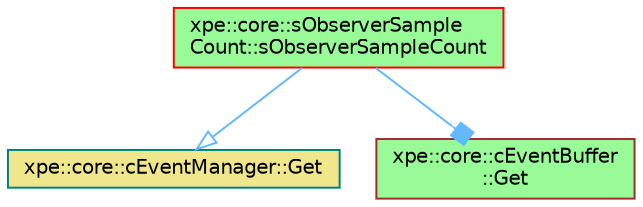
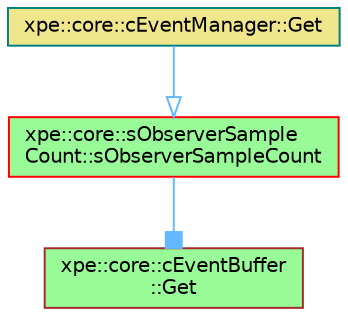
edge "xpe::core::sObserverSample Count::sObserverSampleCount" -> "xpe::core::cEventManager::Get": reversed
